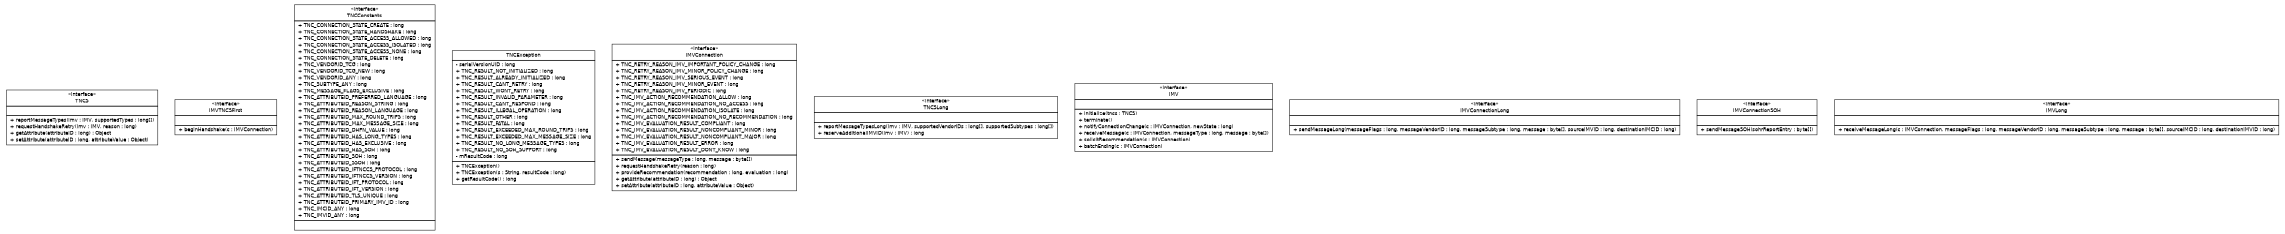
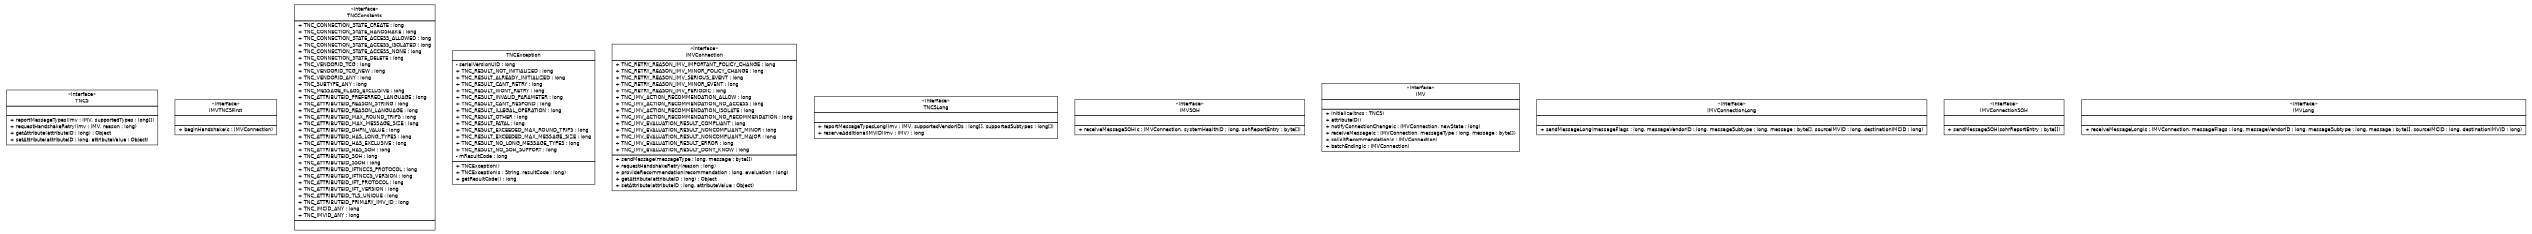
node "IMVSOH": added
node "IMV": text "+ terminate()" -> "+ attributeID()"
